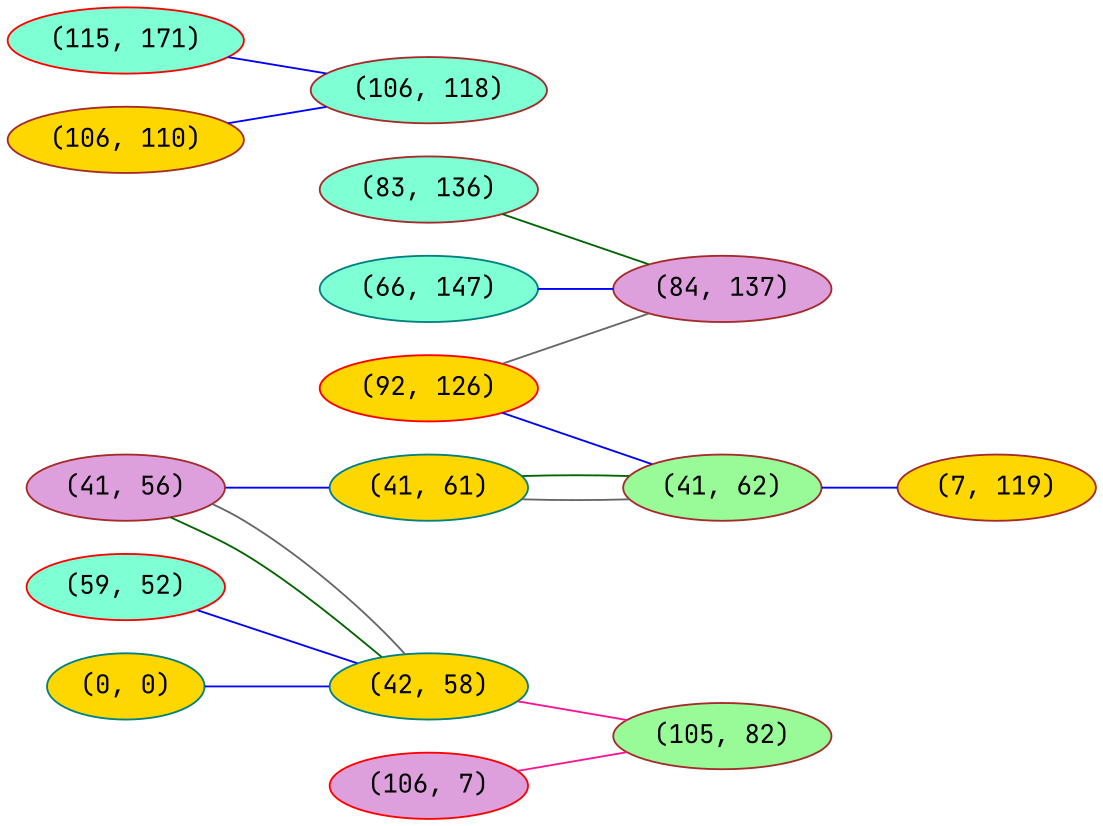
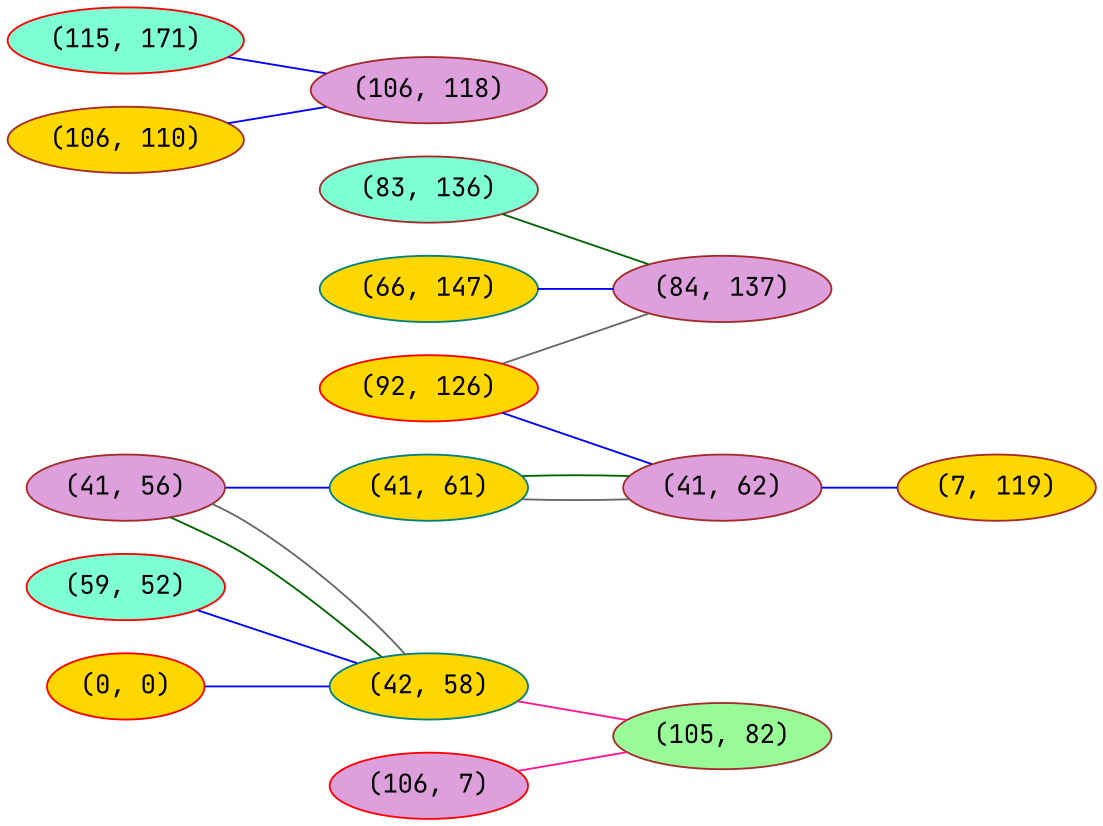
node "(106, 118)": fillcolor aquamarine -> plum
node "(66, 147)": fillcolor aquamarine -> gold
node "(41, 62)": fillcolor palegreen -> plum
node "(0, 0)": color teal -> red
